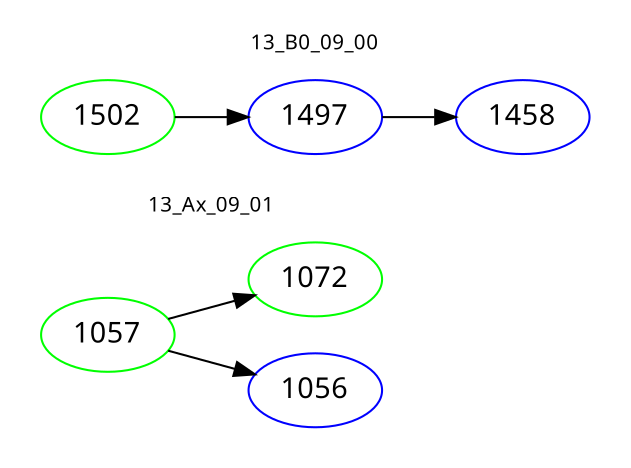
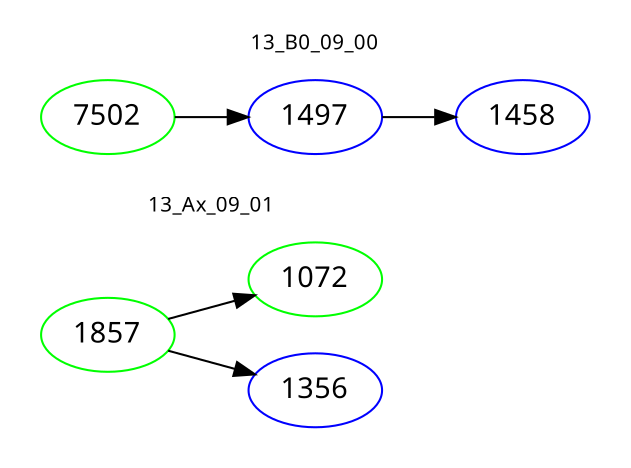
node "1502": label "1502" -> "7502"
node "1057": label "1057" -> "1857"
node "1056": label "1056" -> "1356"
